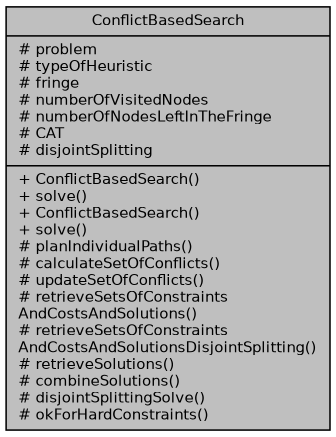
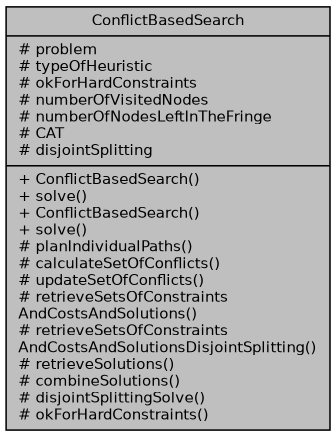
node "ConflictBasedSearch": text "# fringe" -> "# okForHardConstraints"
